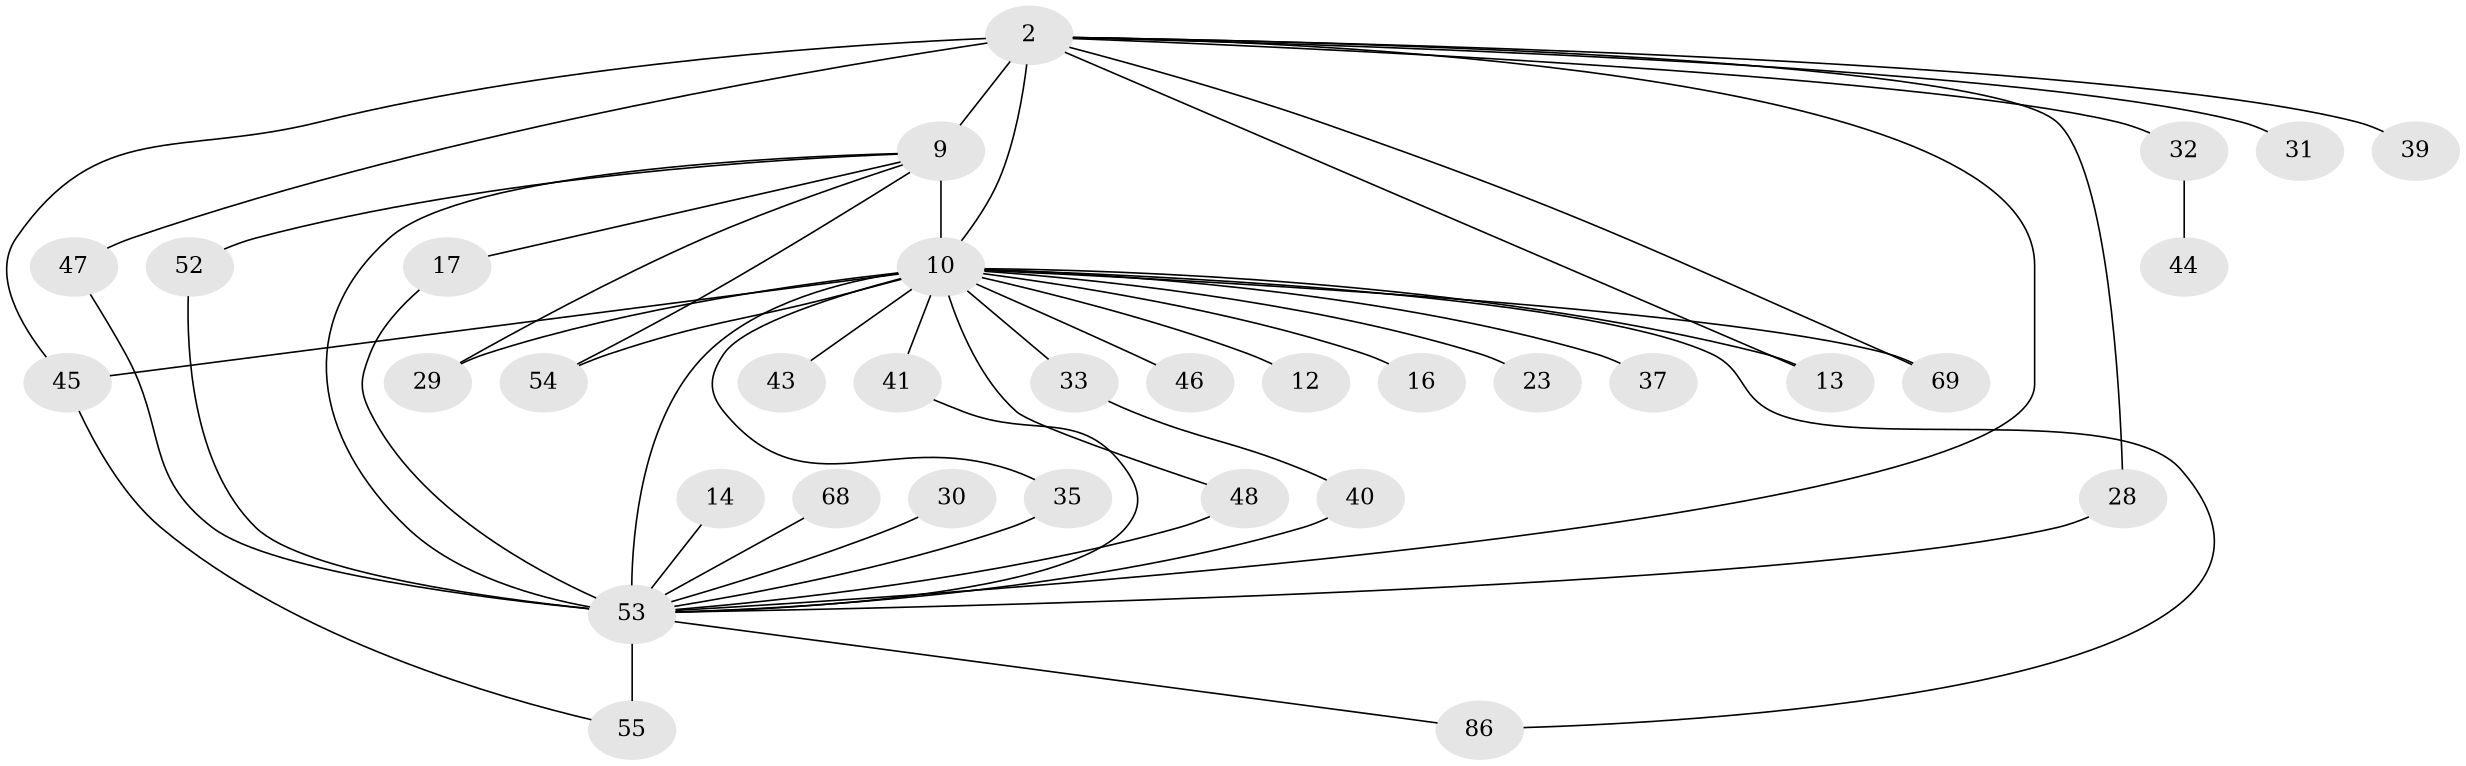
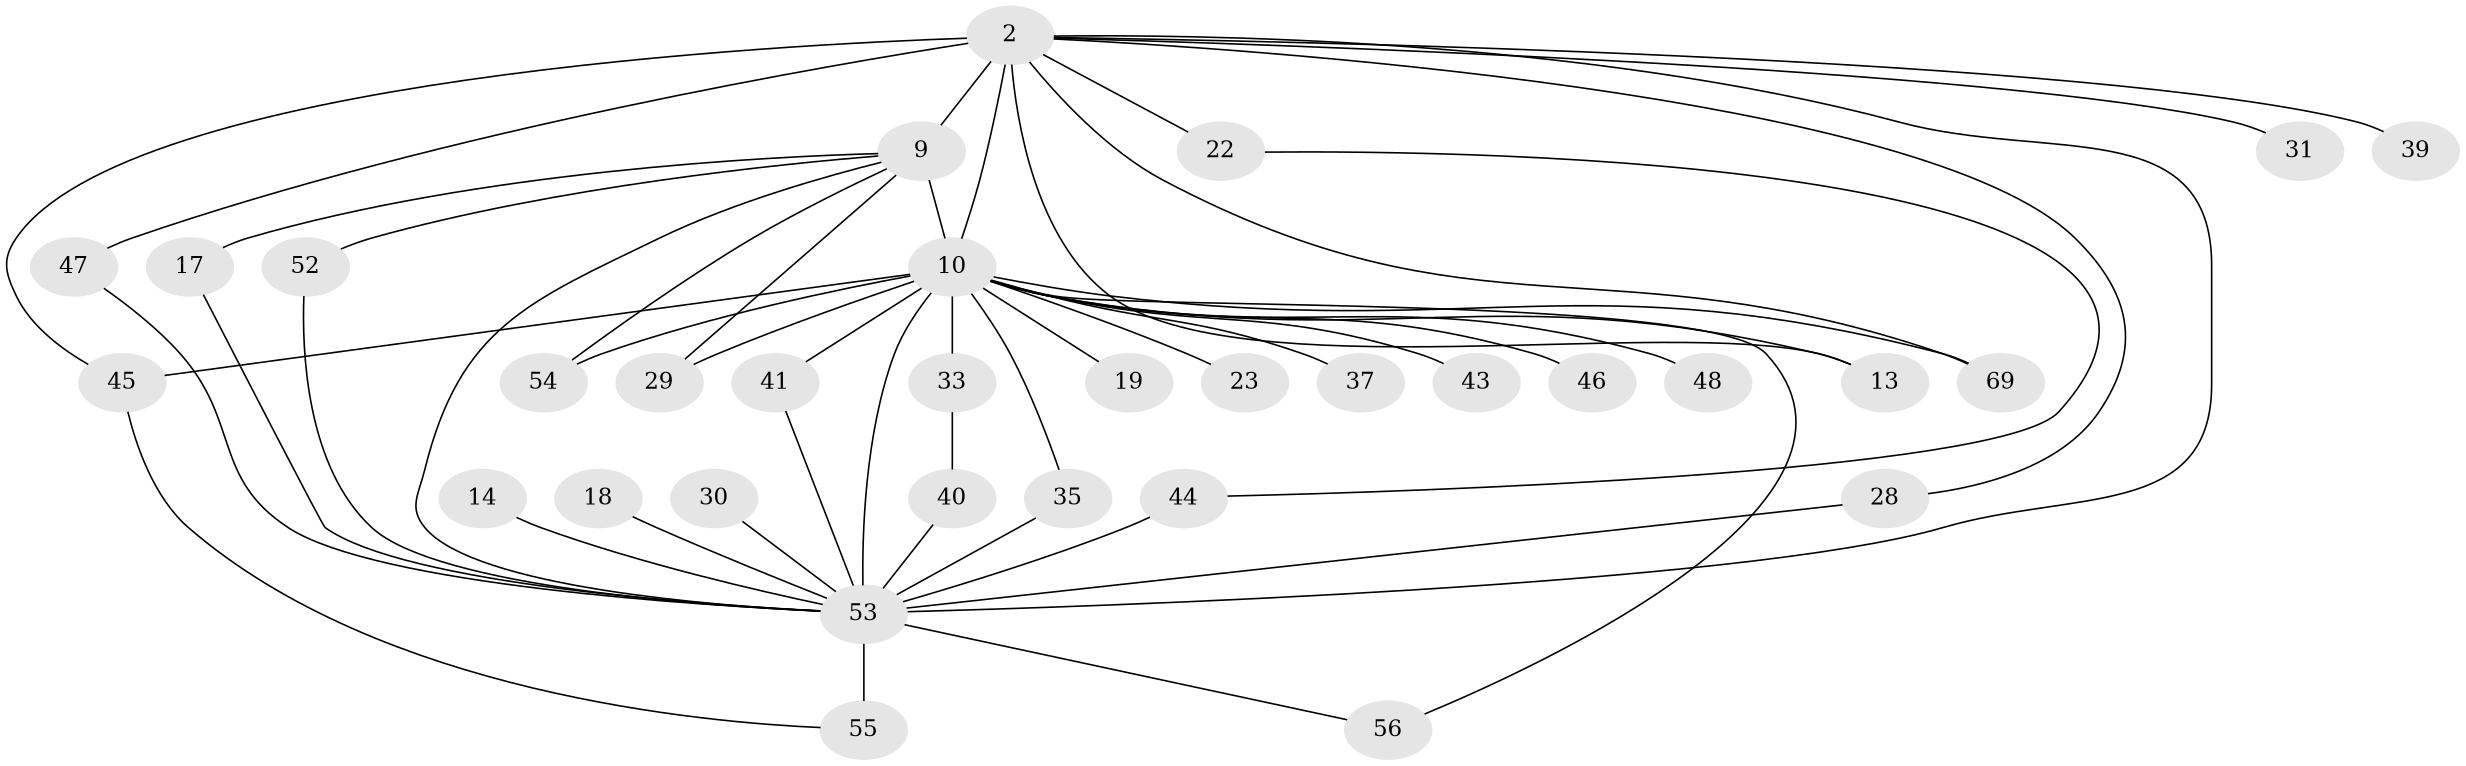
node "32": label "32" -> "22"
node "12": removed
node "16": label "16" -> "19"
node "68": label "68" -> "18"
edge "48" -- "53": now "44" -- "53"
node "86": label "86" -> "56"
